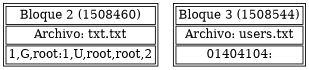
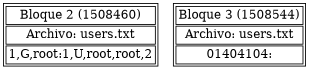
node "Bloque 2 (1508460)": text "Archivo: txt.txt" -> "Archivo: users.txt"
